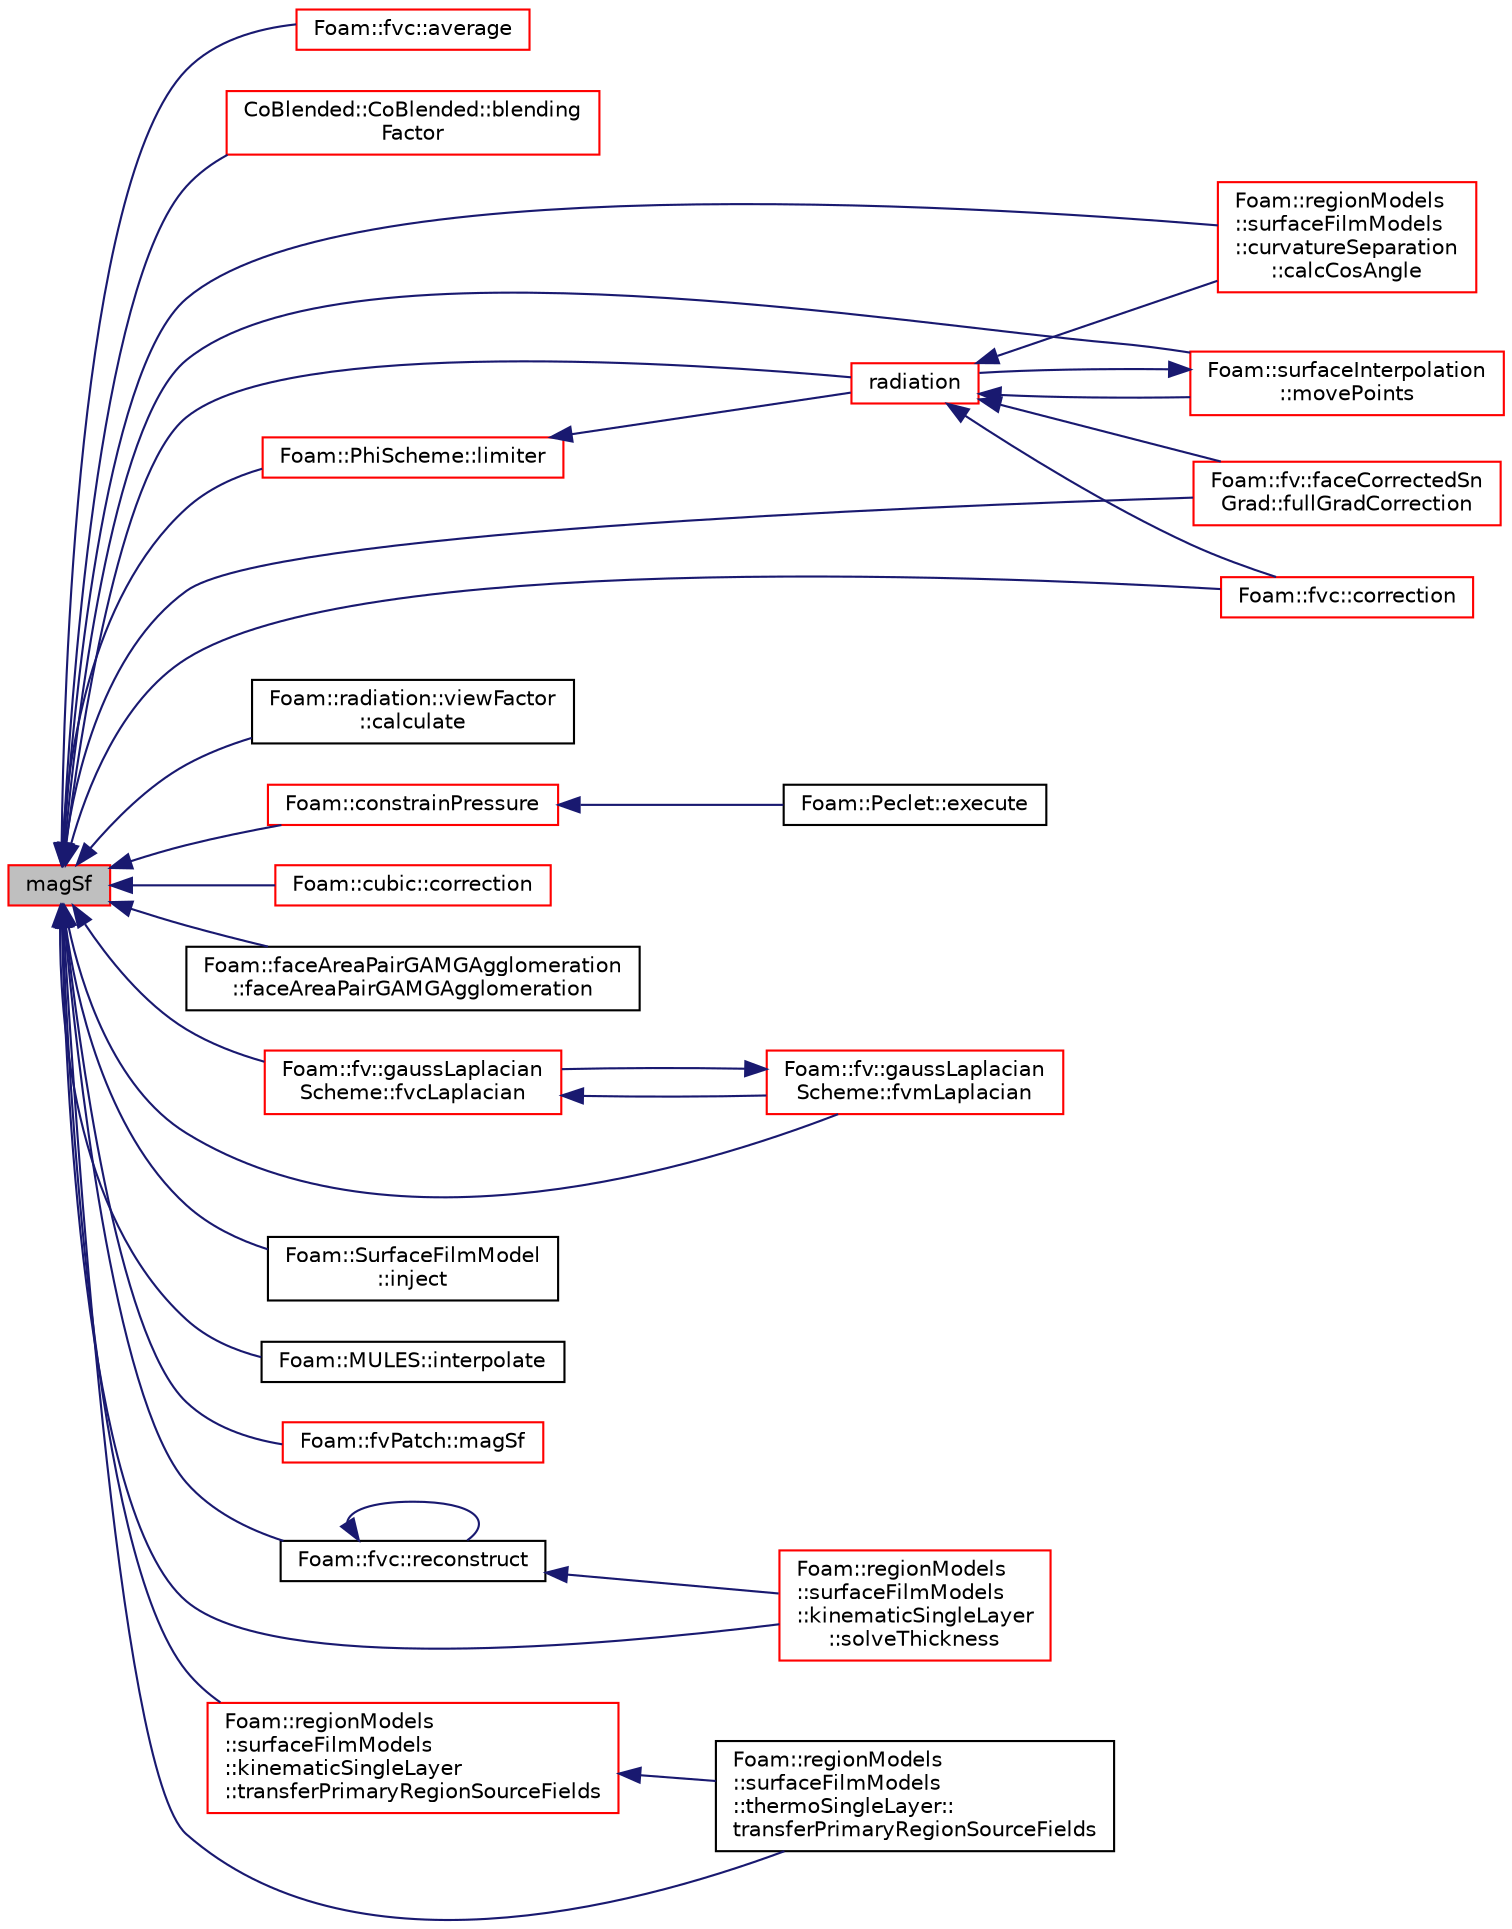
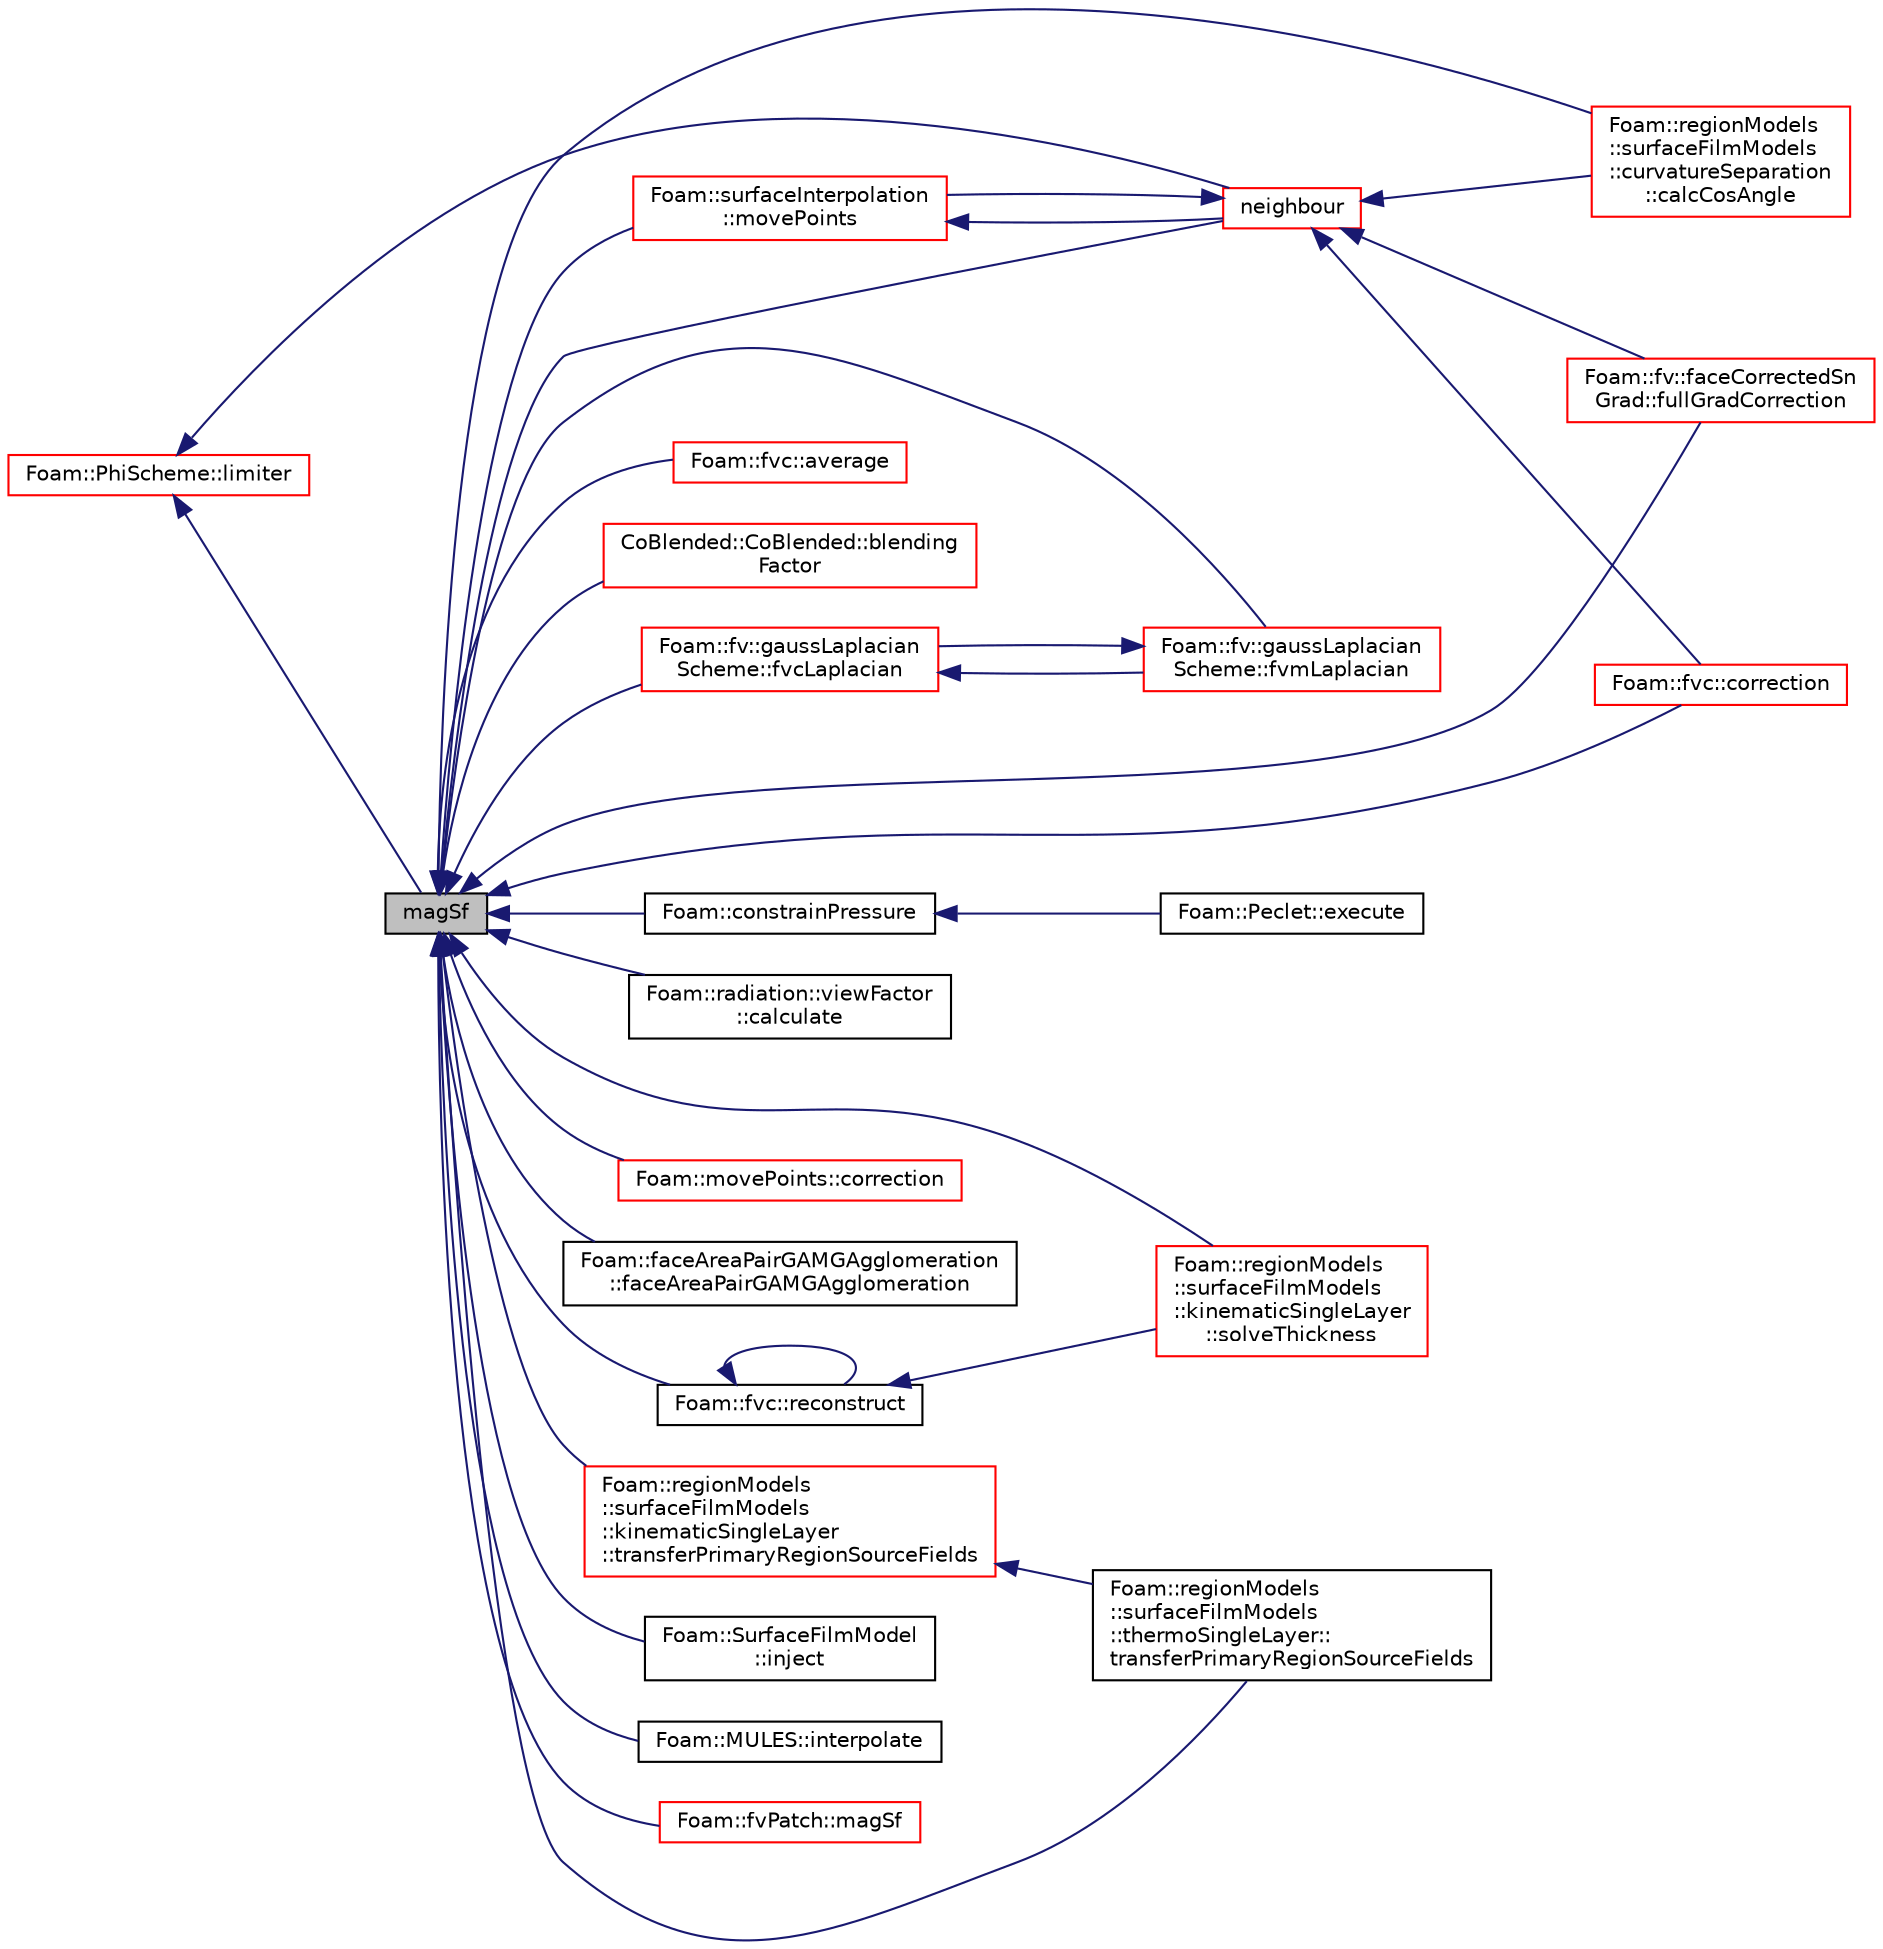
node "radiation": label "radiation" -> "neighbour"
edge "Foam::PhiScheme::limiter" -> "magSf": reversed
node "Foam::constrainPressure": color red -> black
node "magSf": color red -> black
node "Foam::cubic::correction": label "Foam::cubic::correction" -> "Foam::movePoints::correction"
